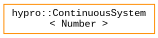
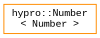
node "hypro::ContinuousSystem < Number >": label "hypro::ContinuousSystem < Number >" -> "hypro::Number < Number >"
